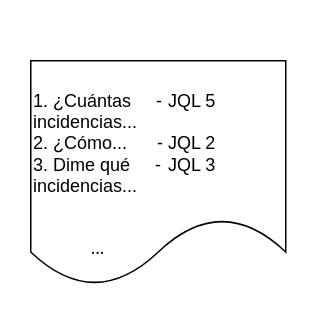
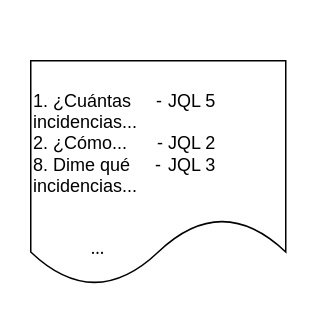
node "1. ¿Cuántas - incidencias... 2. ¿Cómo... - 3. Dime qué - incidencias...": label "1. ¿Cuántas - incidencias... 2. ¿Cómo... - 3. Dime qué - incidencias..." -> "1. ¿Cuántas - incidencias... 2. ¿Cómo... - 8. Dime qué - incidencias..."
